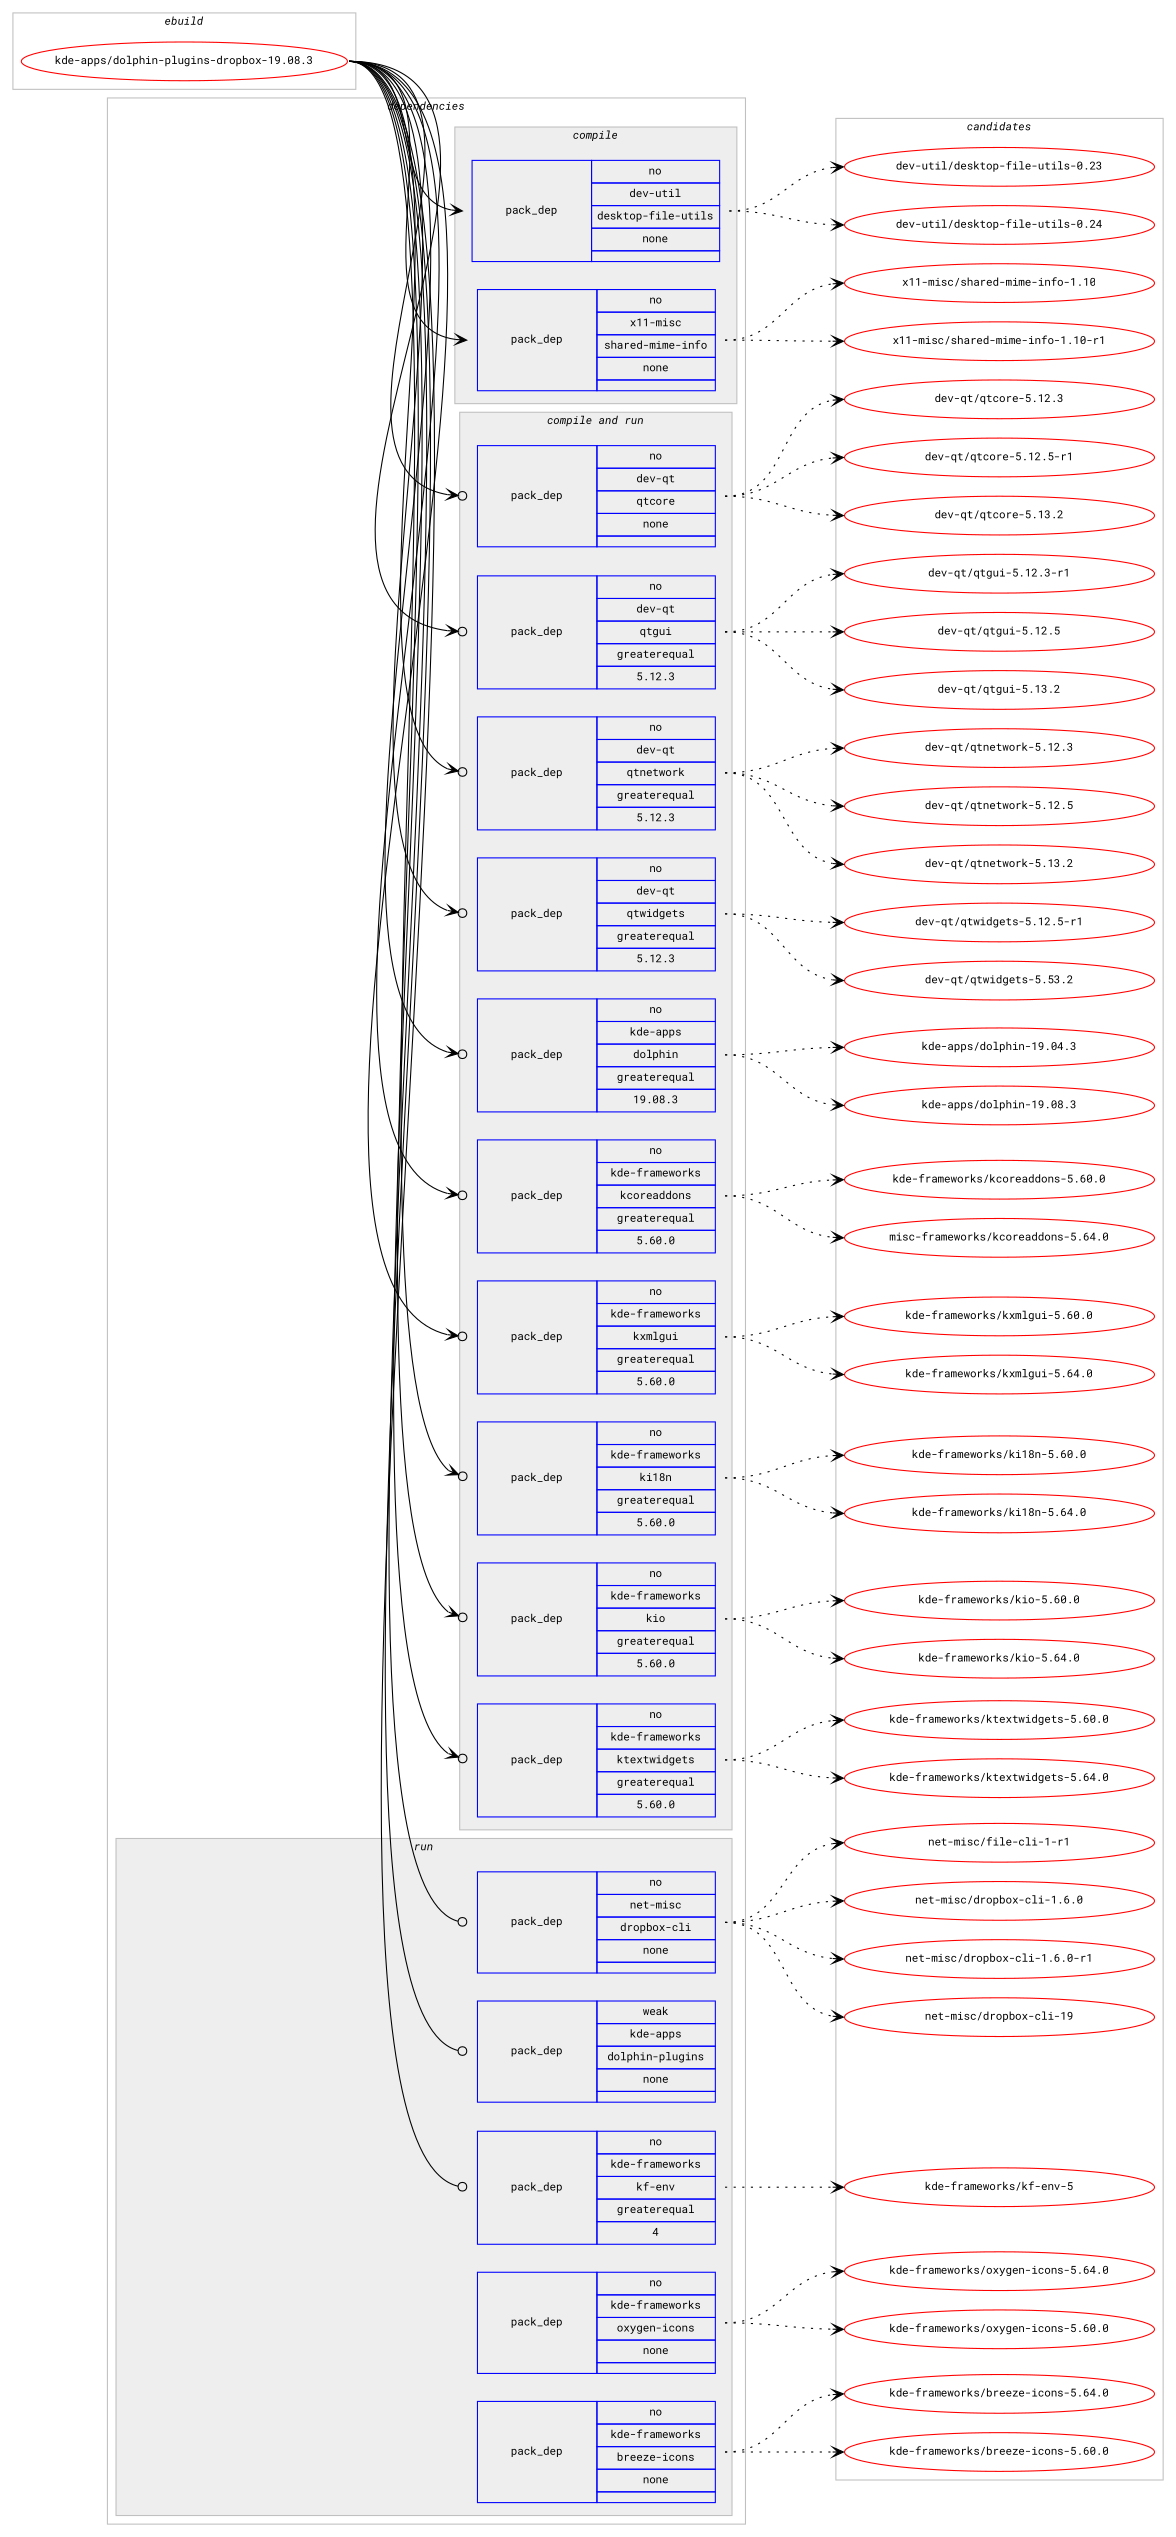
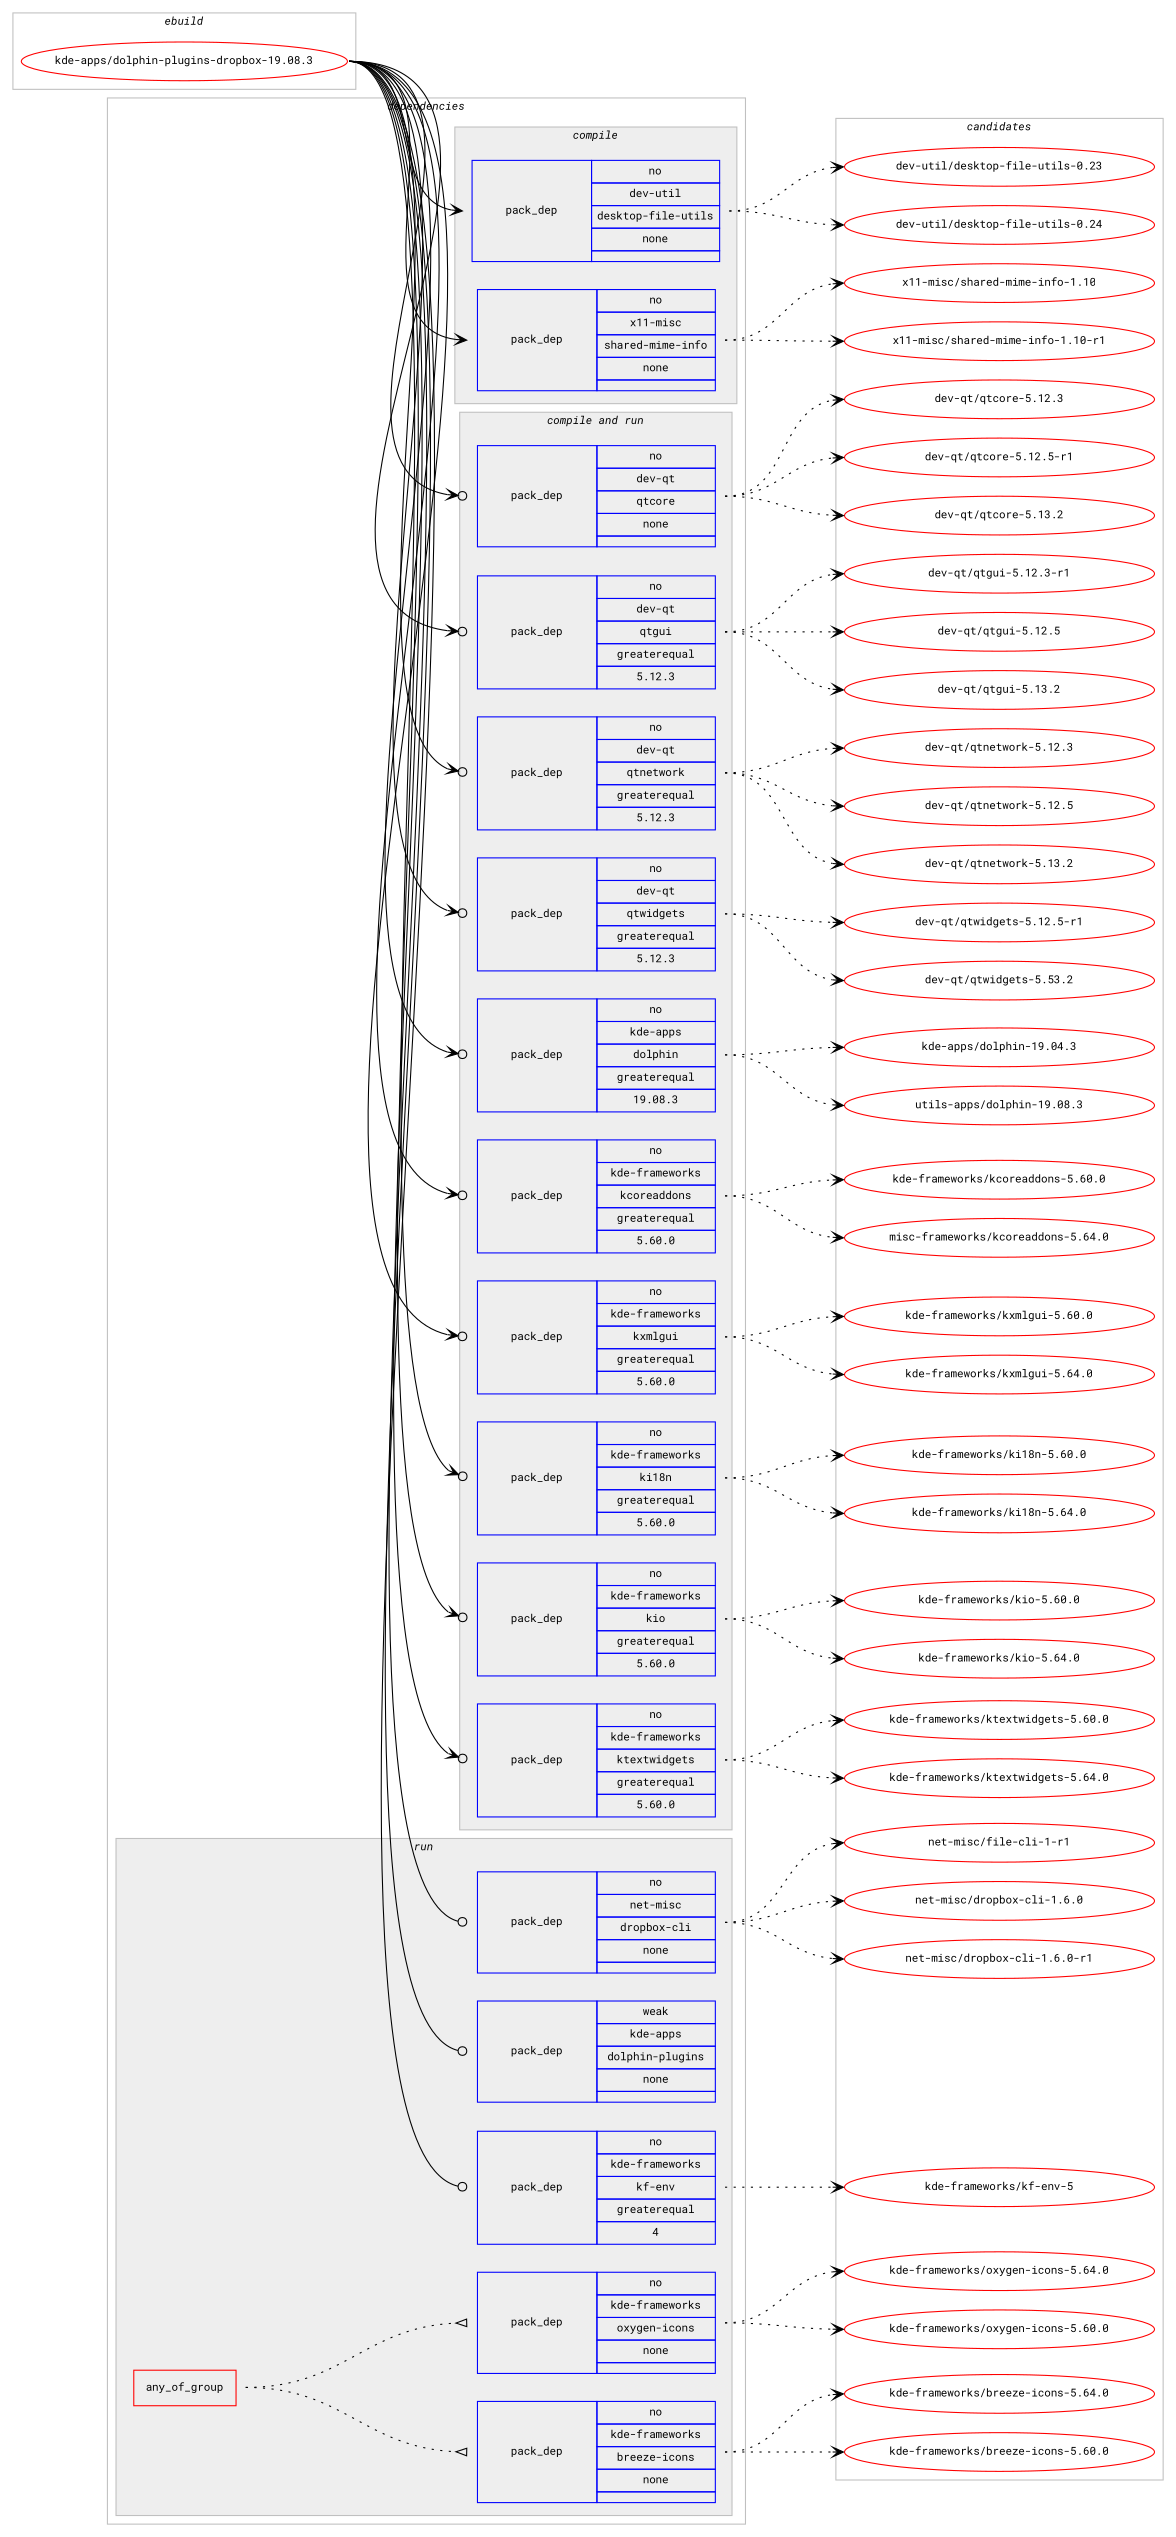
node "kde-apps/dolphin-19.08.3": label "kde-apps/dolphin-19.08.3" -> "utils-apps/dolphin-19.08.3"
node "net-misc/dropbox-cli-19": removed
node "any_of_group": added
